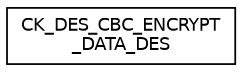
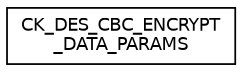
node "CK_DES_CBC_ENCRYPT _DATA_DES": label "CK_DES_CBC_ENCRYPT _DATA_DES" -> "CK_DES_CBC_ENCRYPT _DATA_PARAMS"
